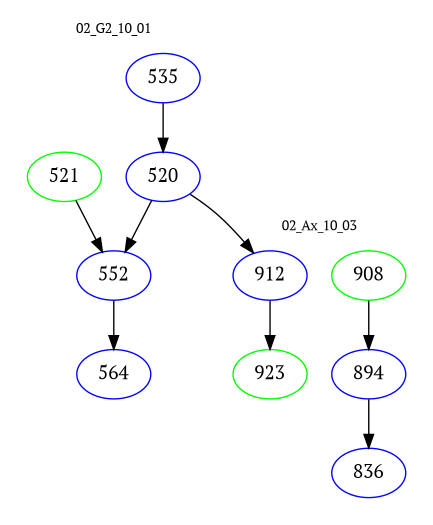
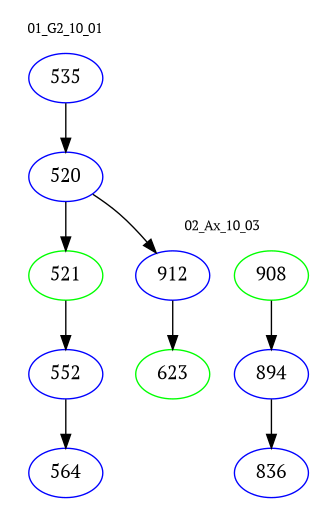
cluster "02_G2_10_01": label "02_G2_10_01" -> "01_G2_10_01"
edge "520" -> "552": now "520" -> "521"
node "923": label "923" -> "623"
